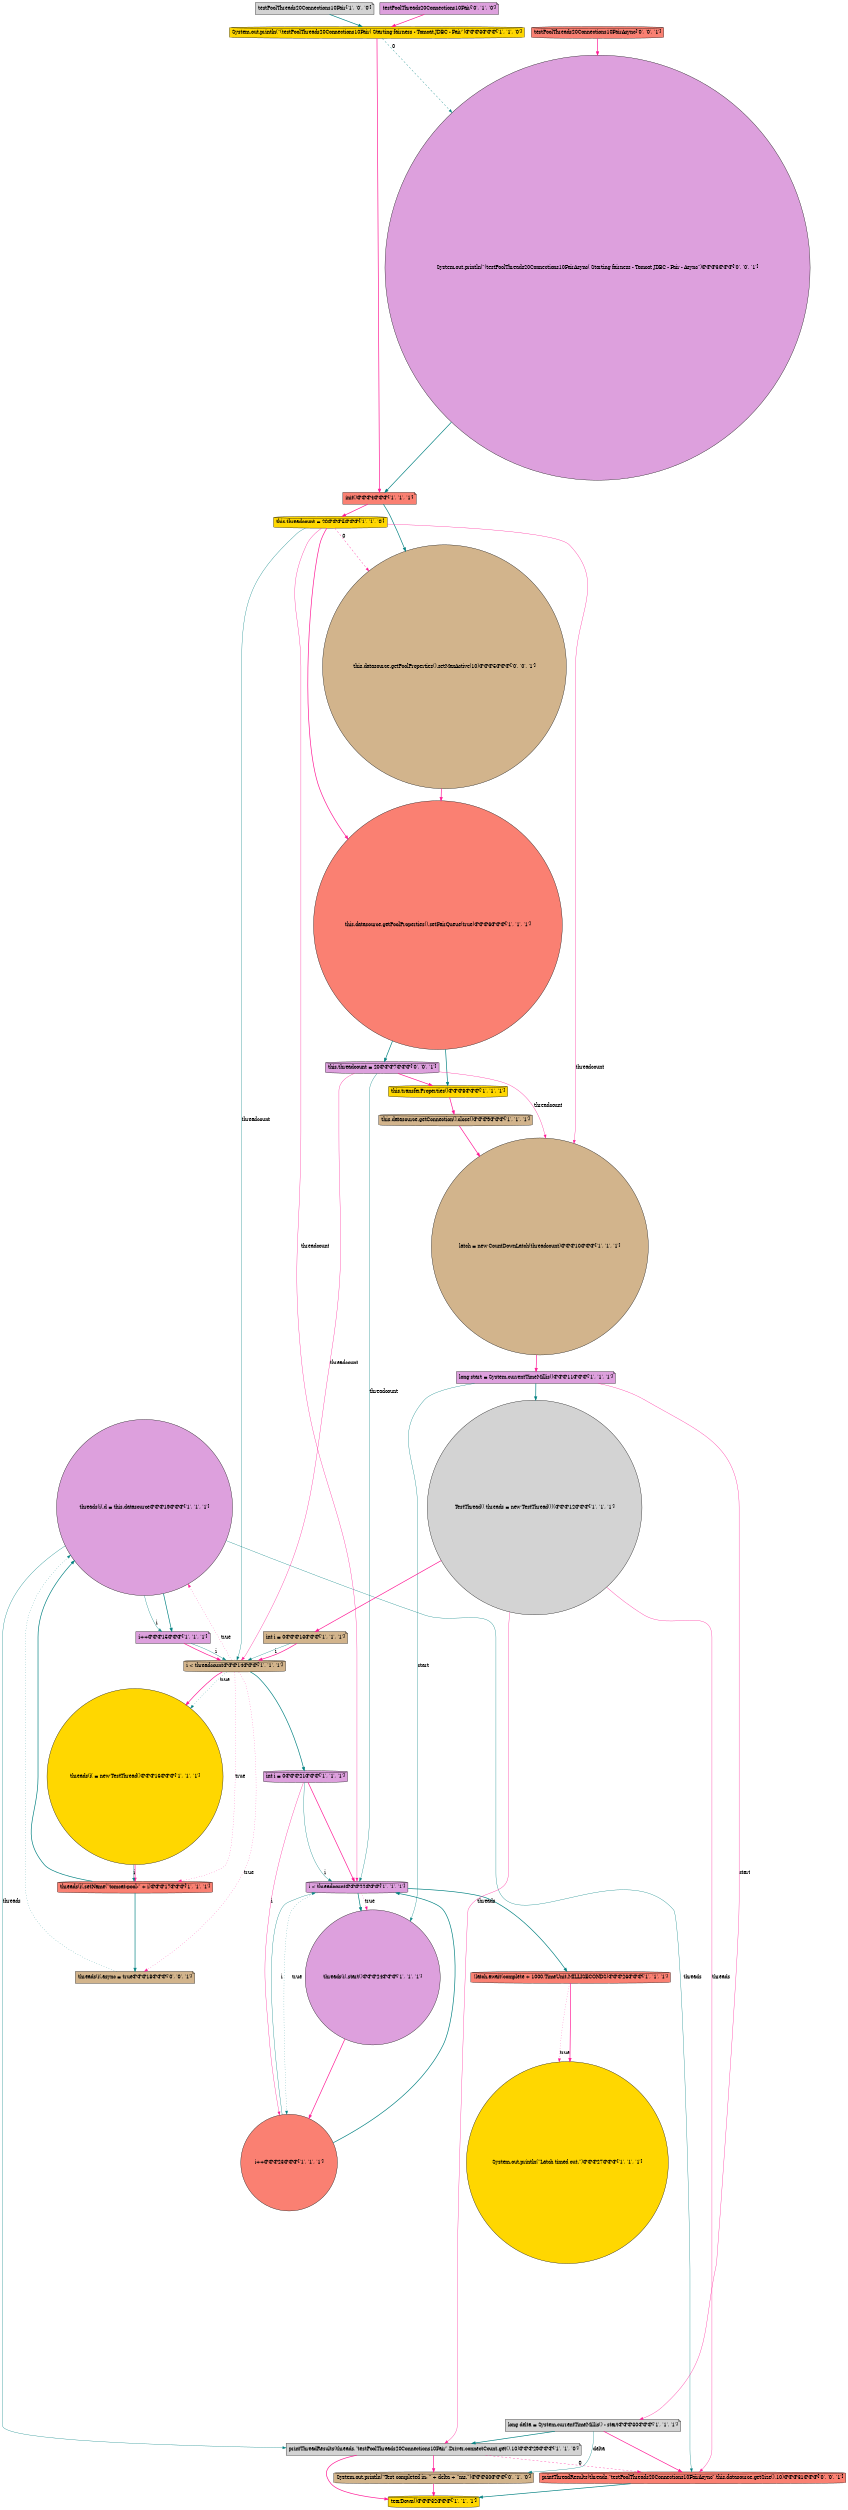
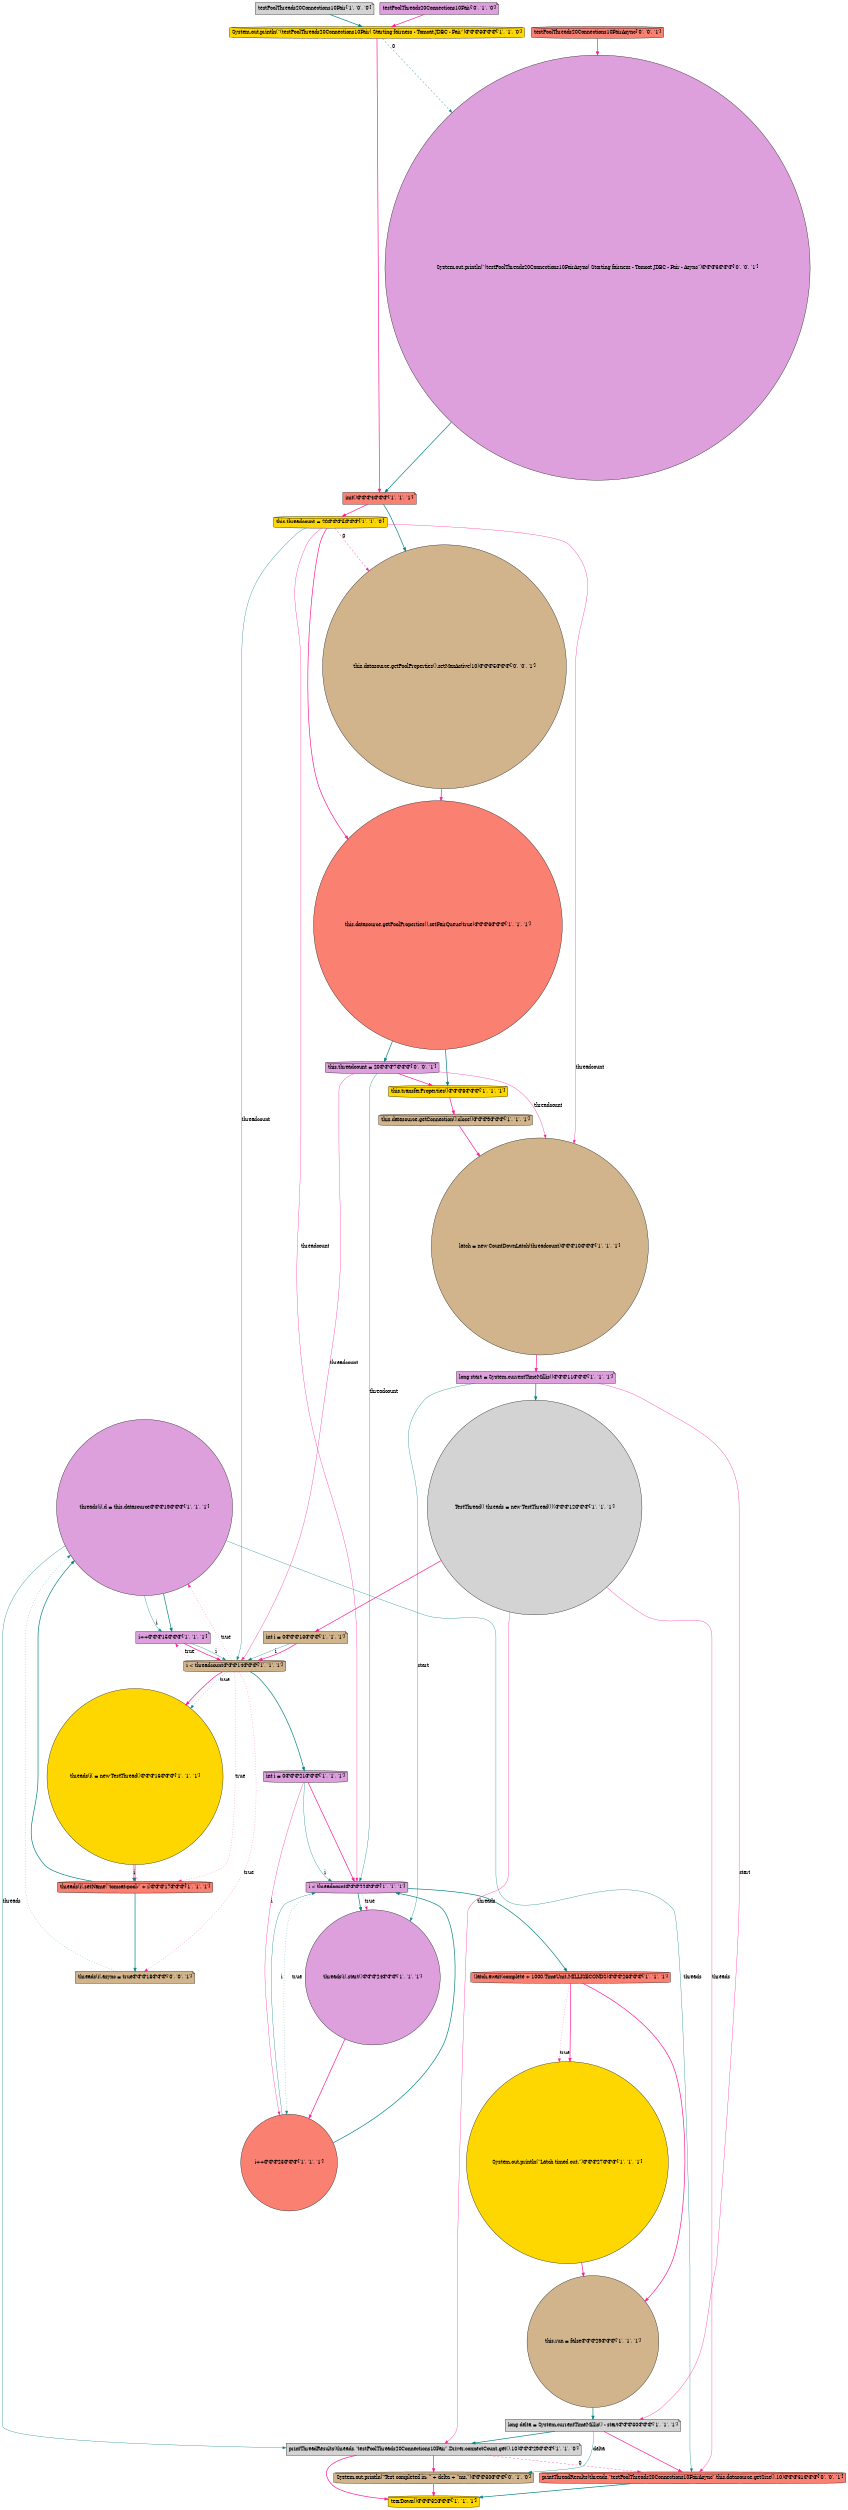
edge "i < threadcount@@@14@@@['1', '1', '1']" -> "i++@@@15@@@['1', '1', '1']": added, label "true"
node "this.run = false@@@29@@@['1', '1', '1']": added
